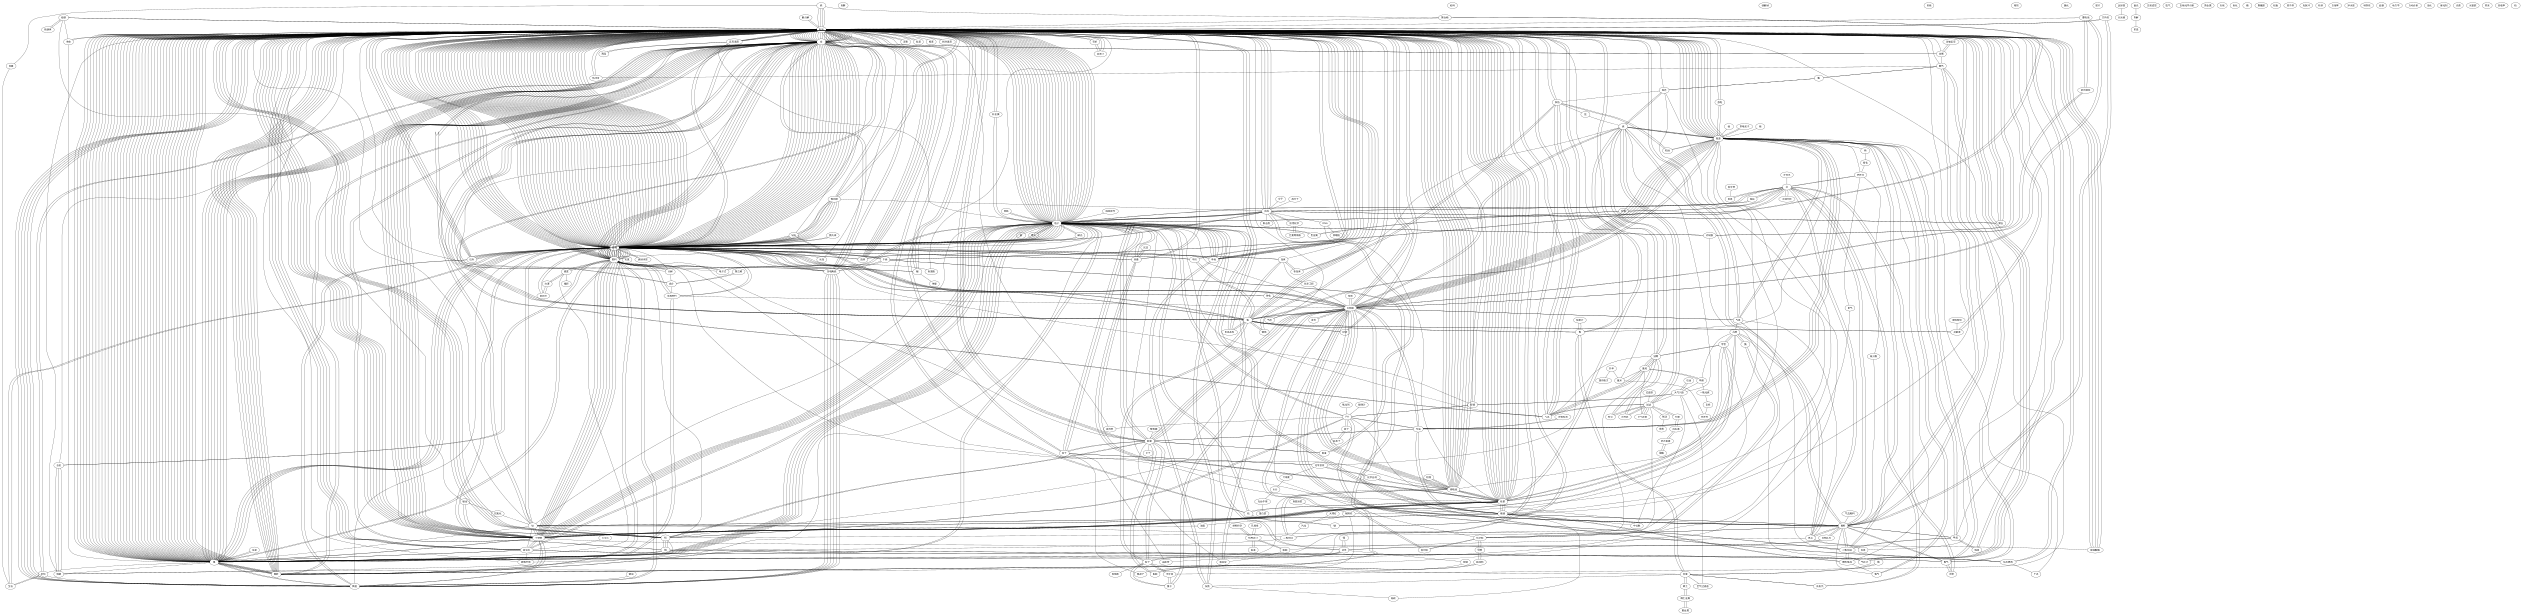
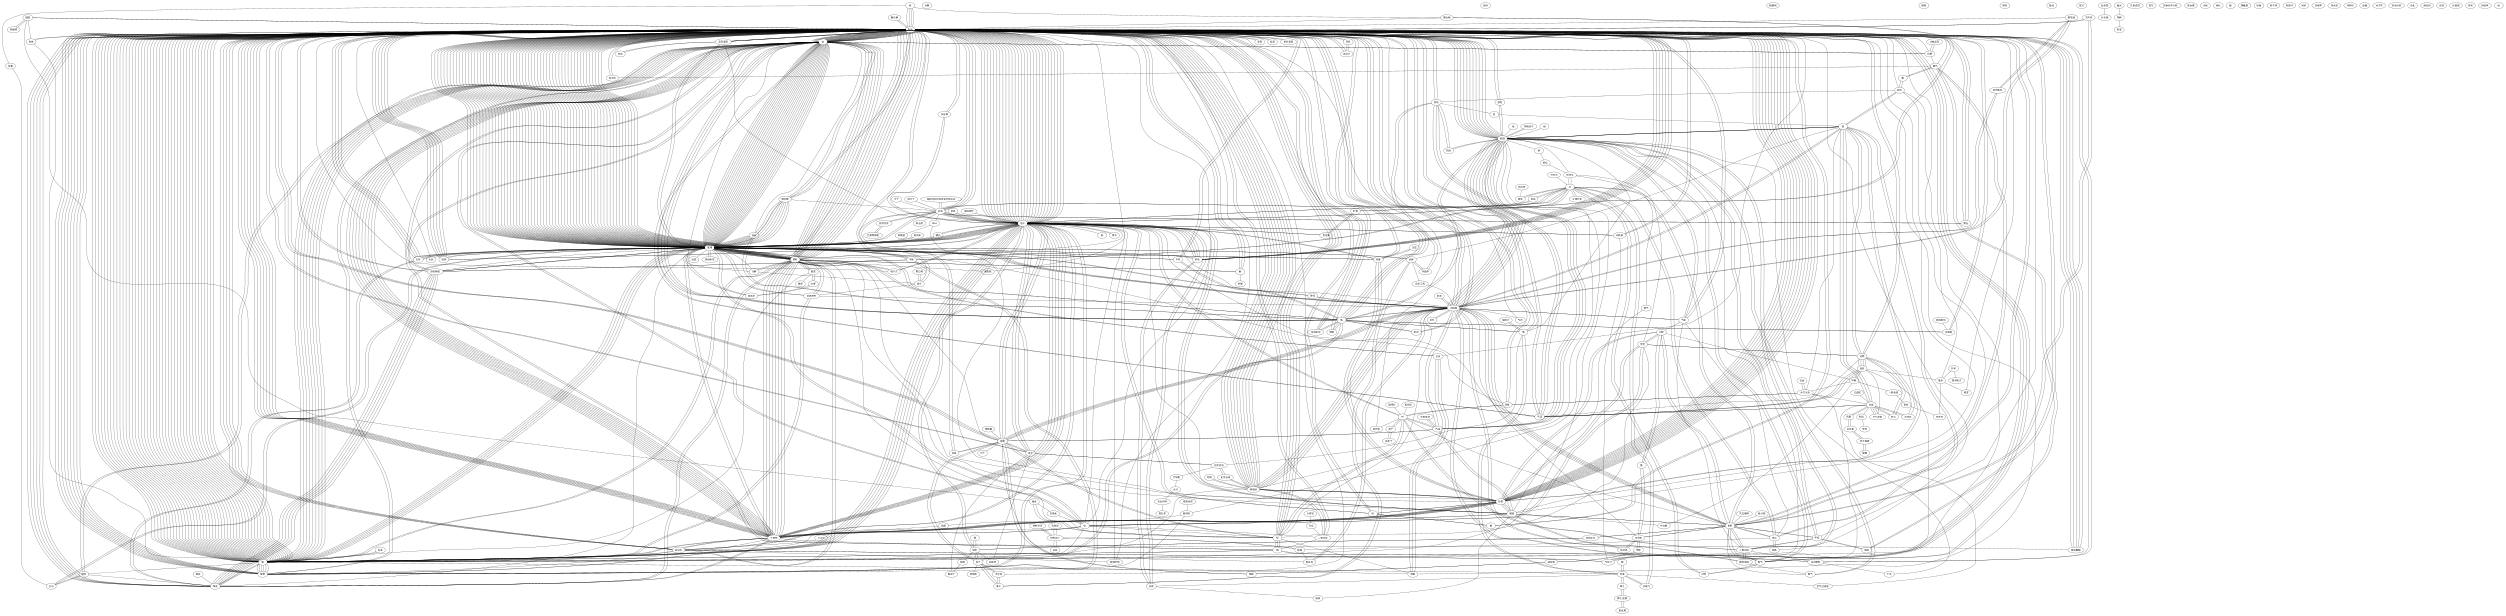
node "国际理论和应用化学联合会": added
edge "热传导" -- "核分裂": now "热传导" -- "导管"
edge "微米" -- "精度": added
edge "大气污染" -- "中位数": now "甲醛" -- "中位数"
edge "固态" -- "电镀": now "固态" -- "氧气"
